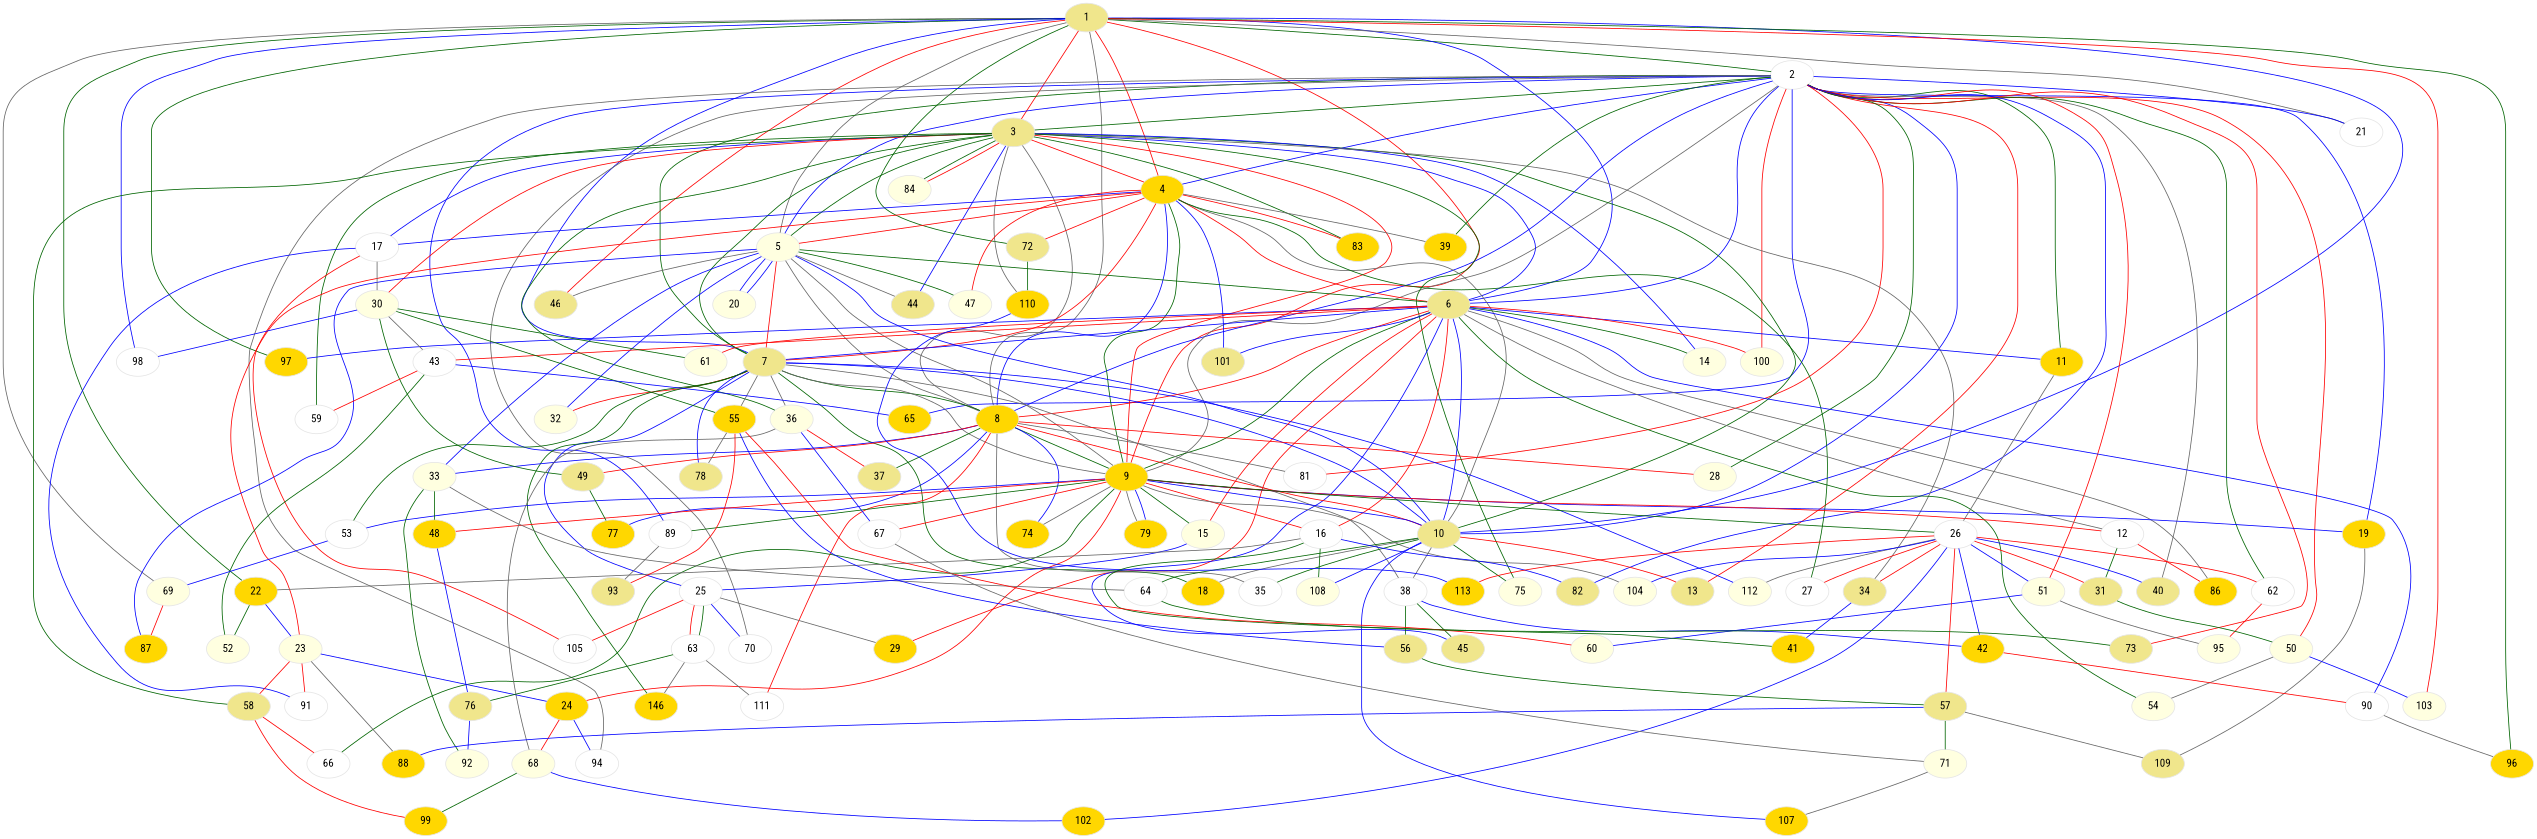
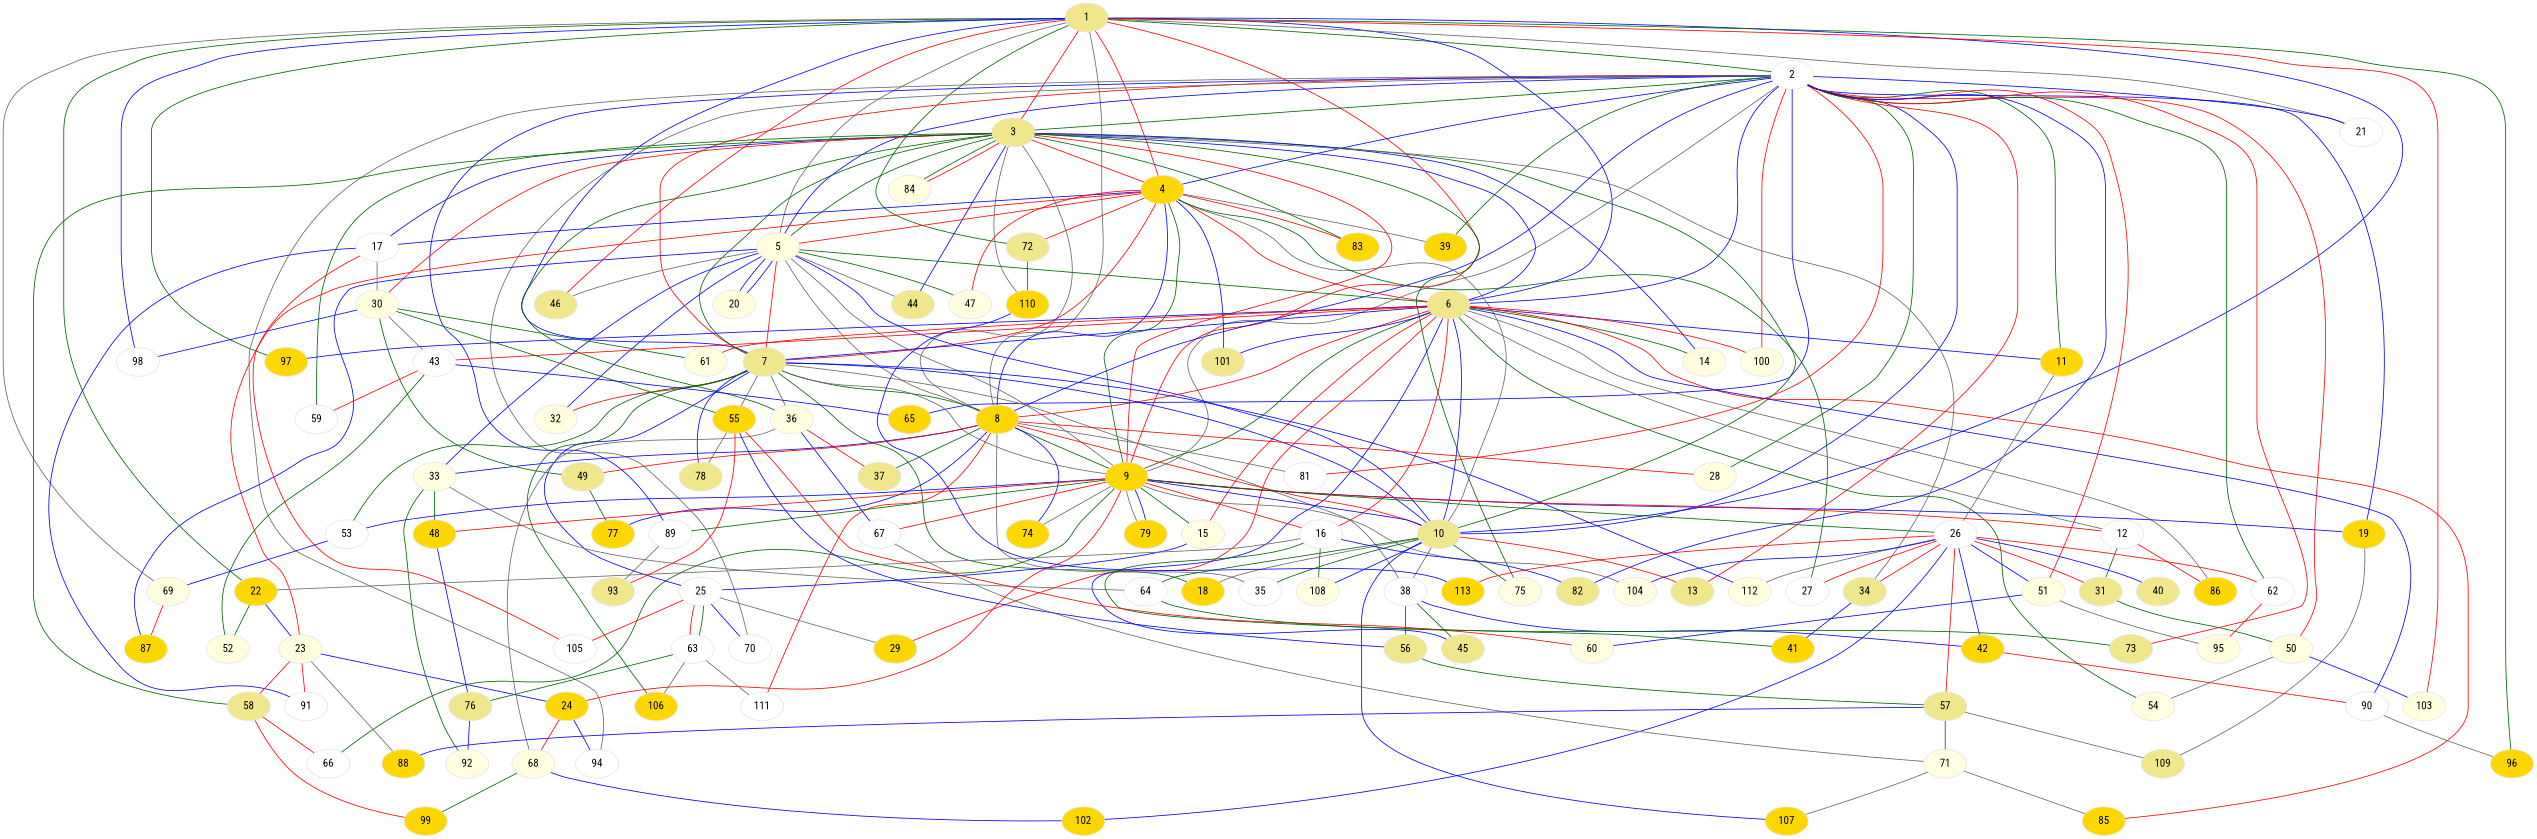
edge "2" -- "7": color darkgreen -> red
edge "2" -- "40": removed
node "146": label "146" -> "106"
node "85": added
